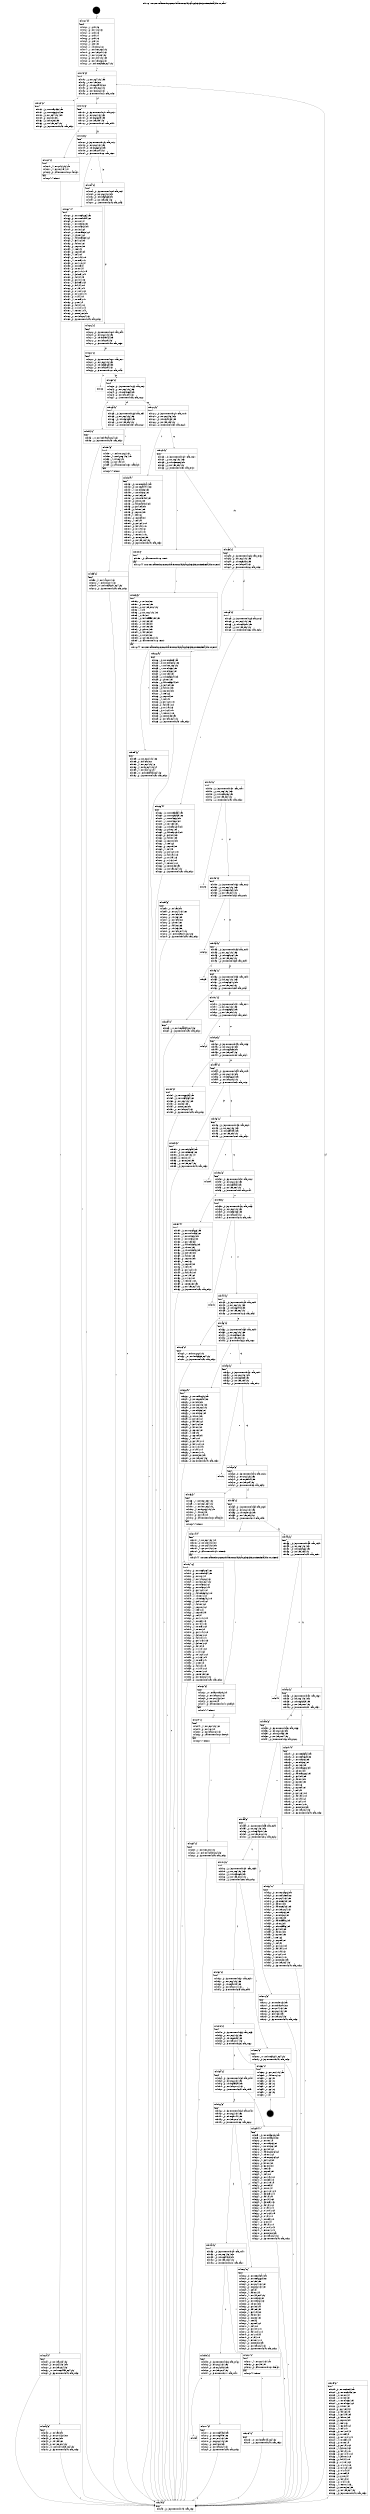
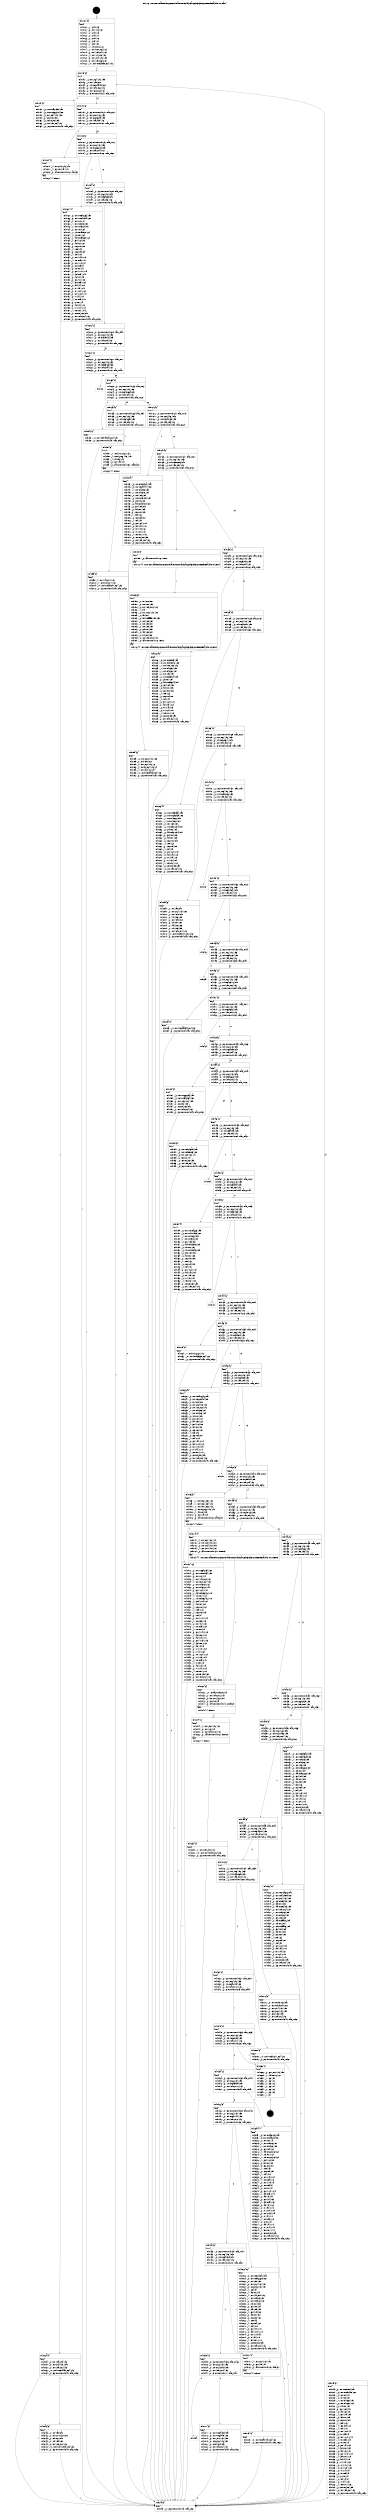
node "0x4018e6 [28]": added
